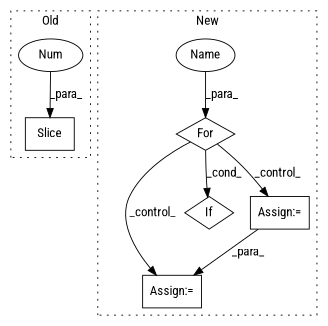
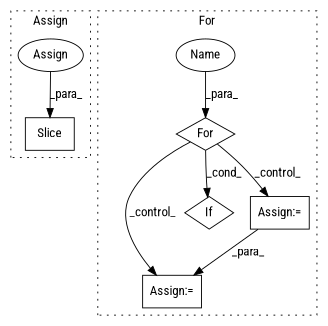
cluster "Old": label "Old" -> "Assign"
cluster "New": label "New" -> "For"
node "Num": label "Num" -> "Assign"
